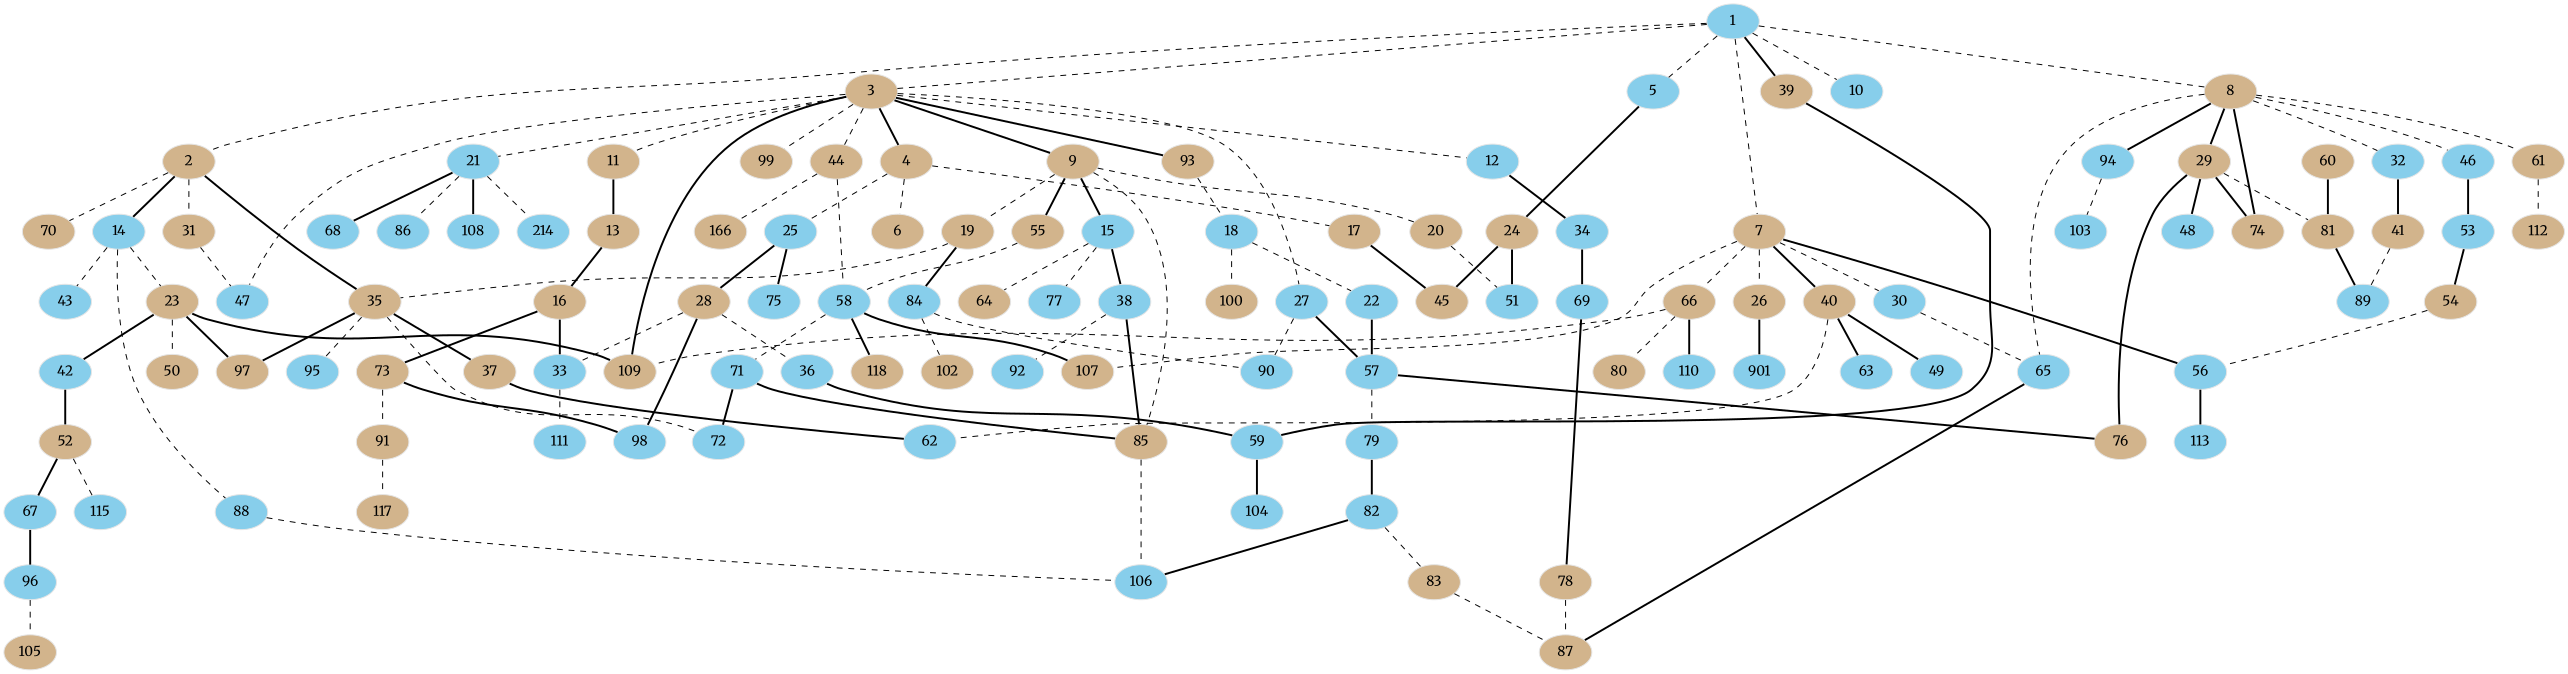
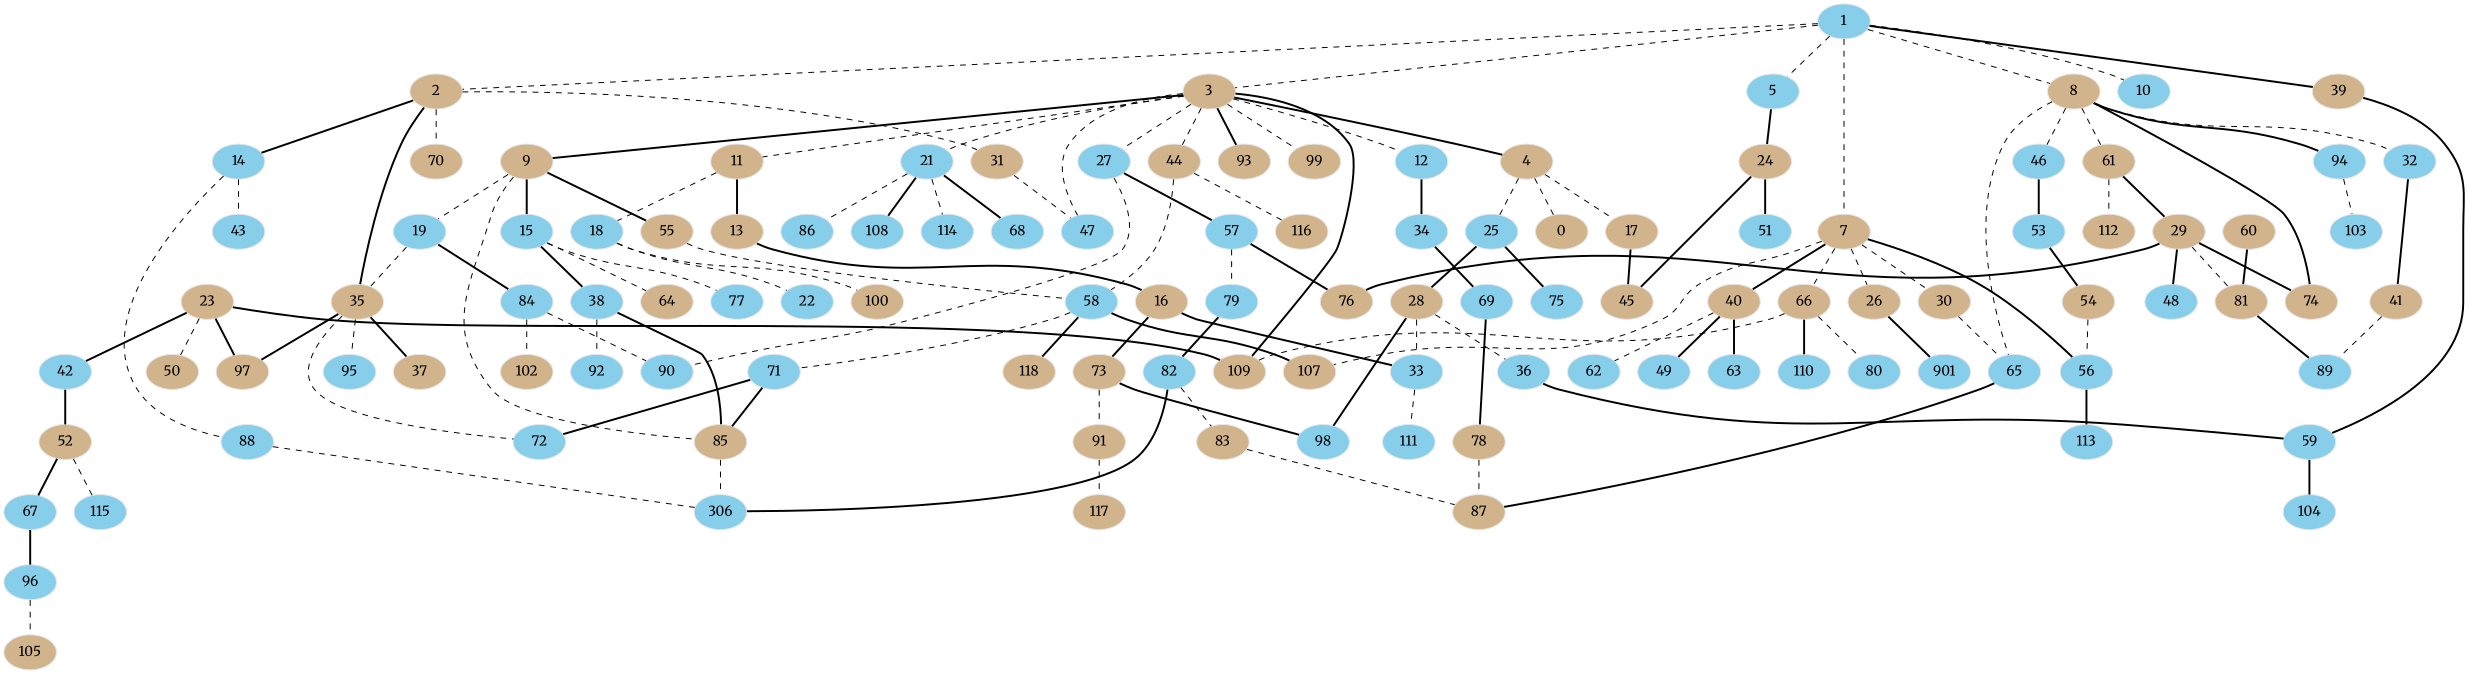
edge "8" -- "29": now "61" -- "29"
edge "93" -- "18": now "11" -- "18"
node "214": label "214" -> "114"
node "166": label "166" -> "116"
node "6": label "6" -> "0"
node "19": fillcolor tan -> skyblue
node "20": removed
edge "14" -- "23": removed
node "30": fillcolor skyblue -> tan
edge "22" -- "57": removed
node "80": fillcolor tan -> skyblue
edge "37" -- "62": removed
node "106": label "106" -> "306"
